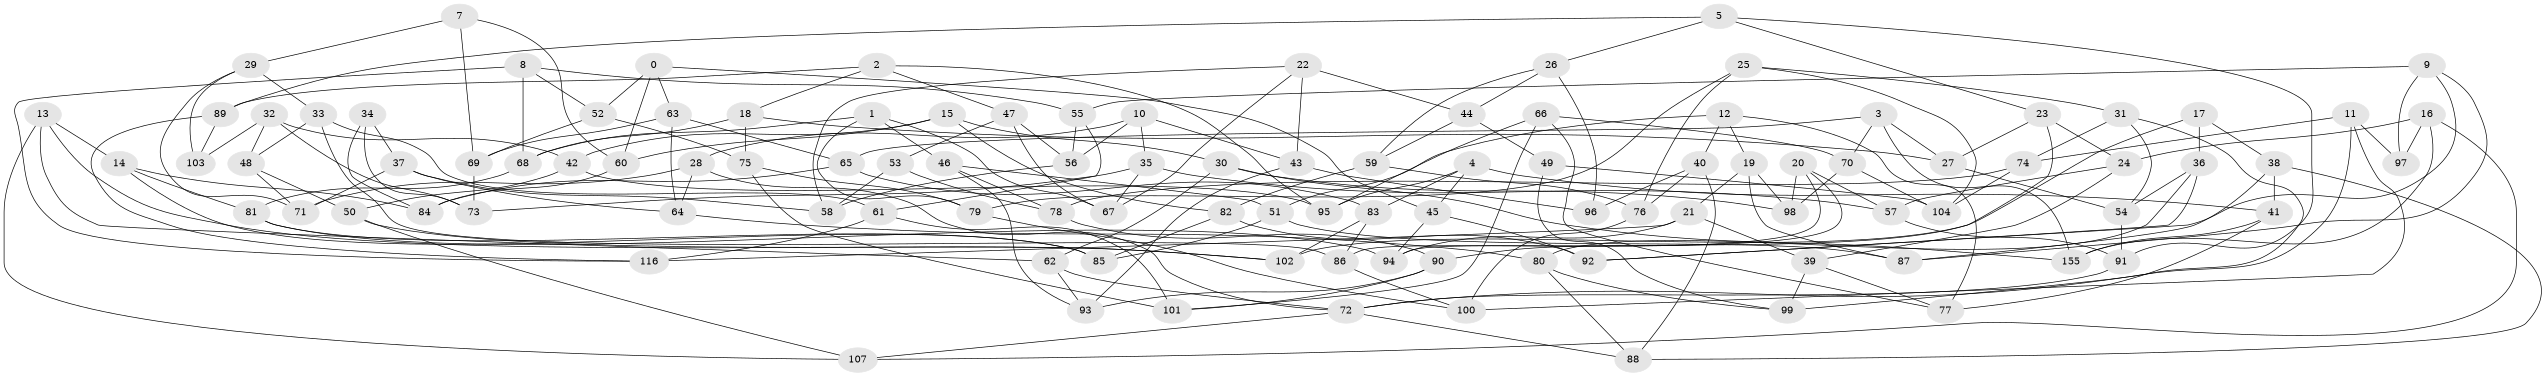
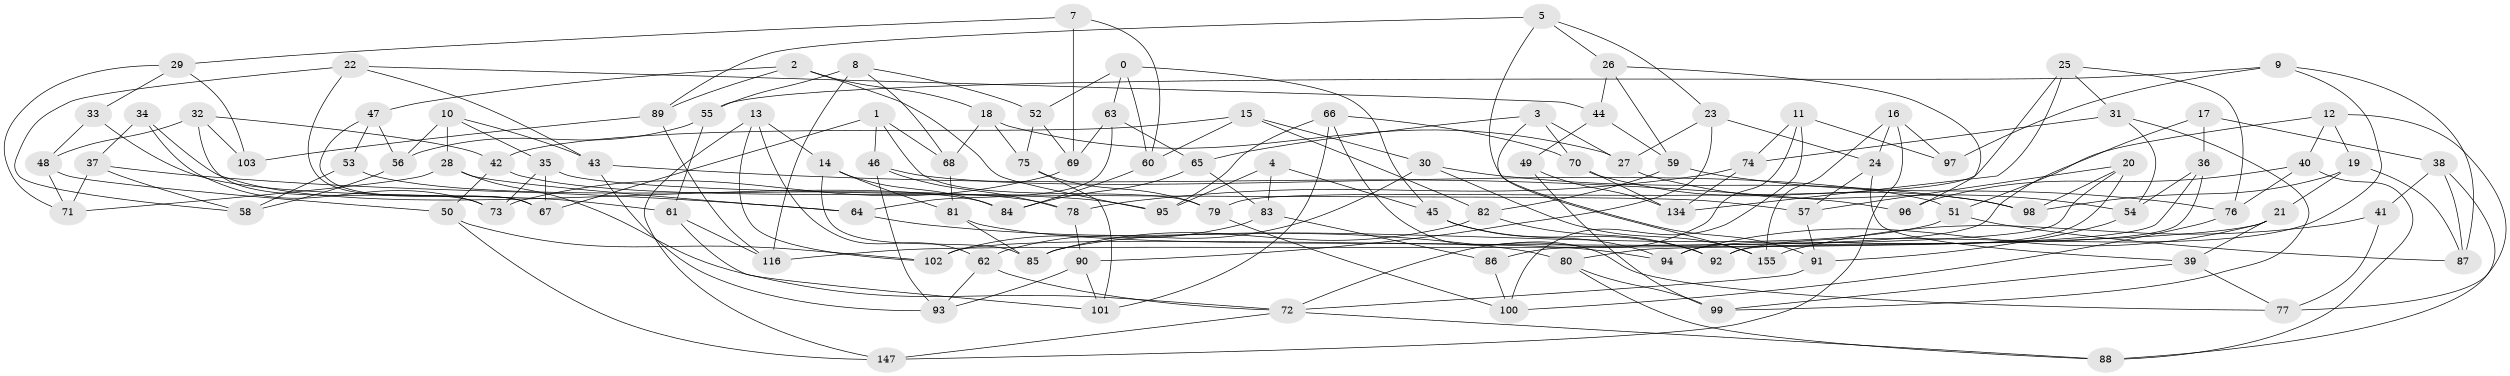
edge "4" -- "41": removed
node "104": label "104" -> "134"
edge "33" -- "86": removed
node "107": label "107" -> "147"
